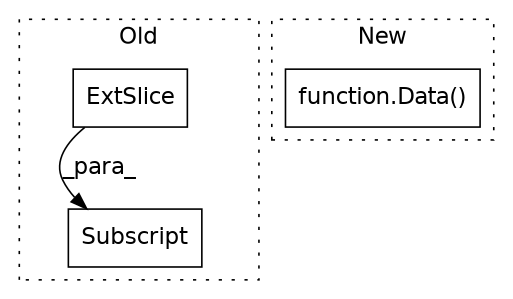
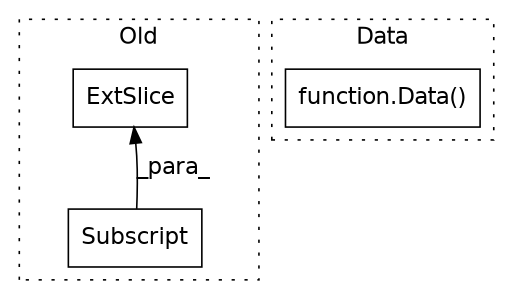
cluster "New": label "New" -> "Data"
edge "ExtSlice" -> "Subscript": reversed
